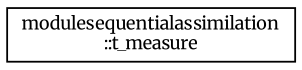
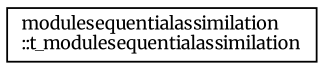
node "modulesequentialassimilation ::t_measure": label "modulesequentialassimilation ::t_measure" -> "modulesequentialassimilation ::t_modulesequentialassimilation"
